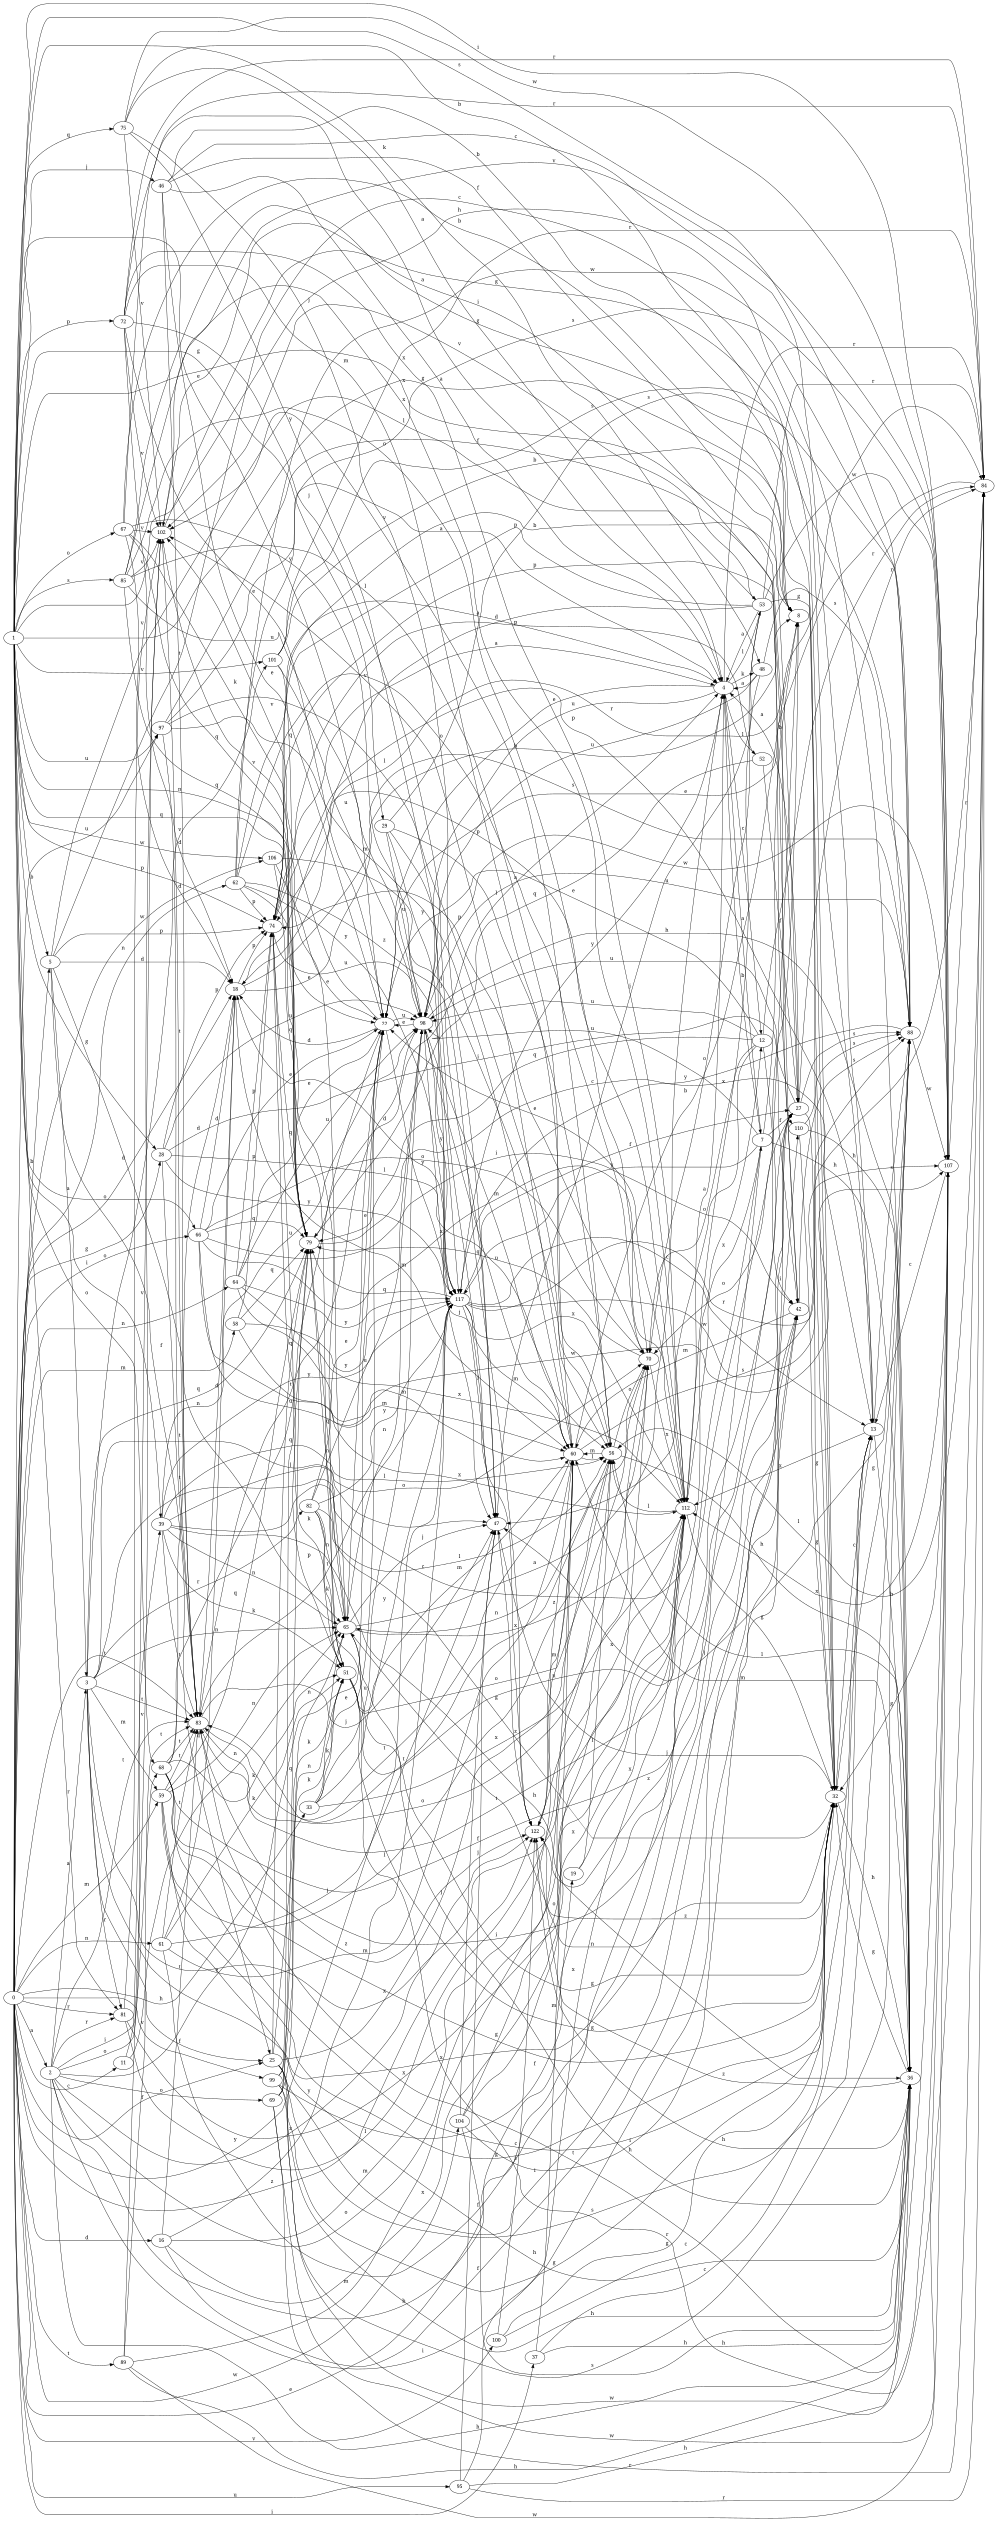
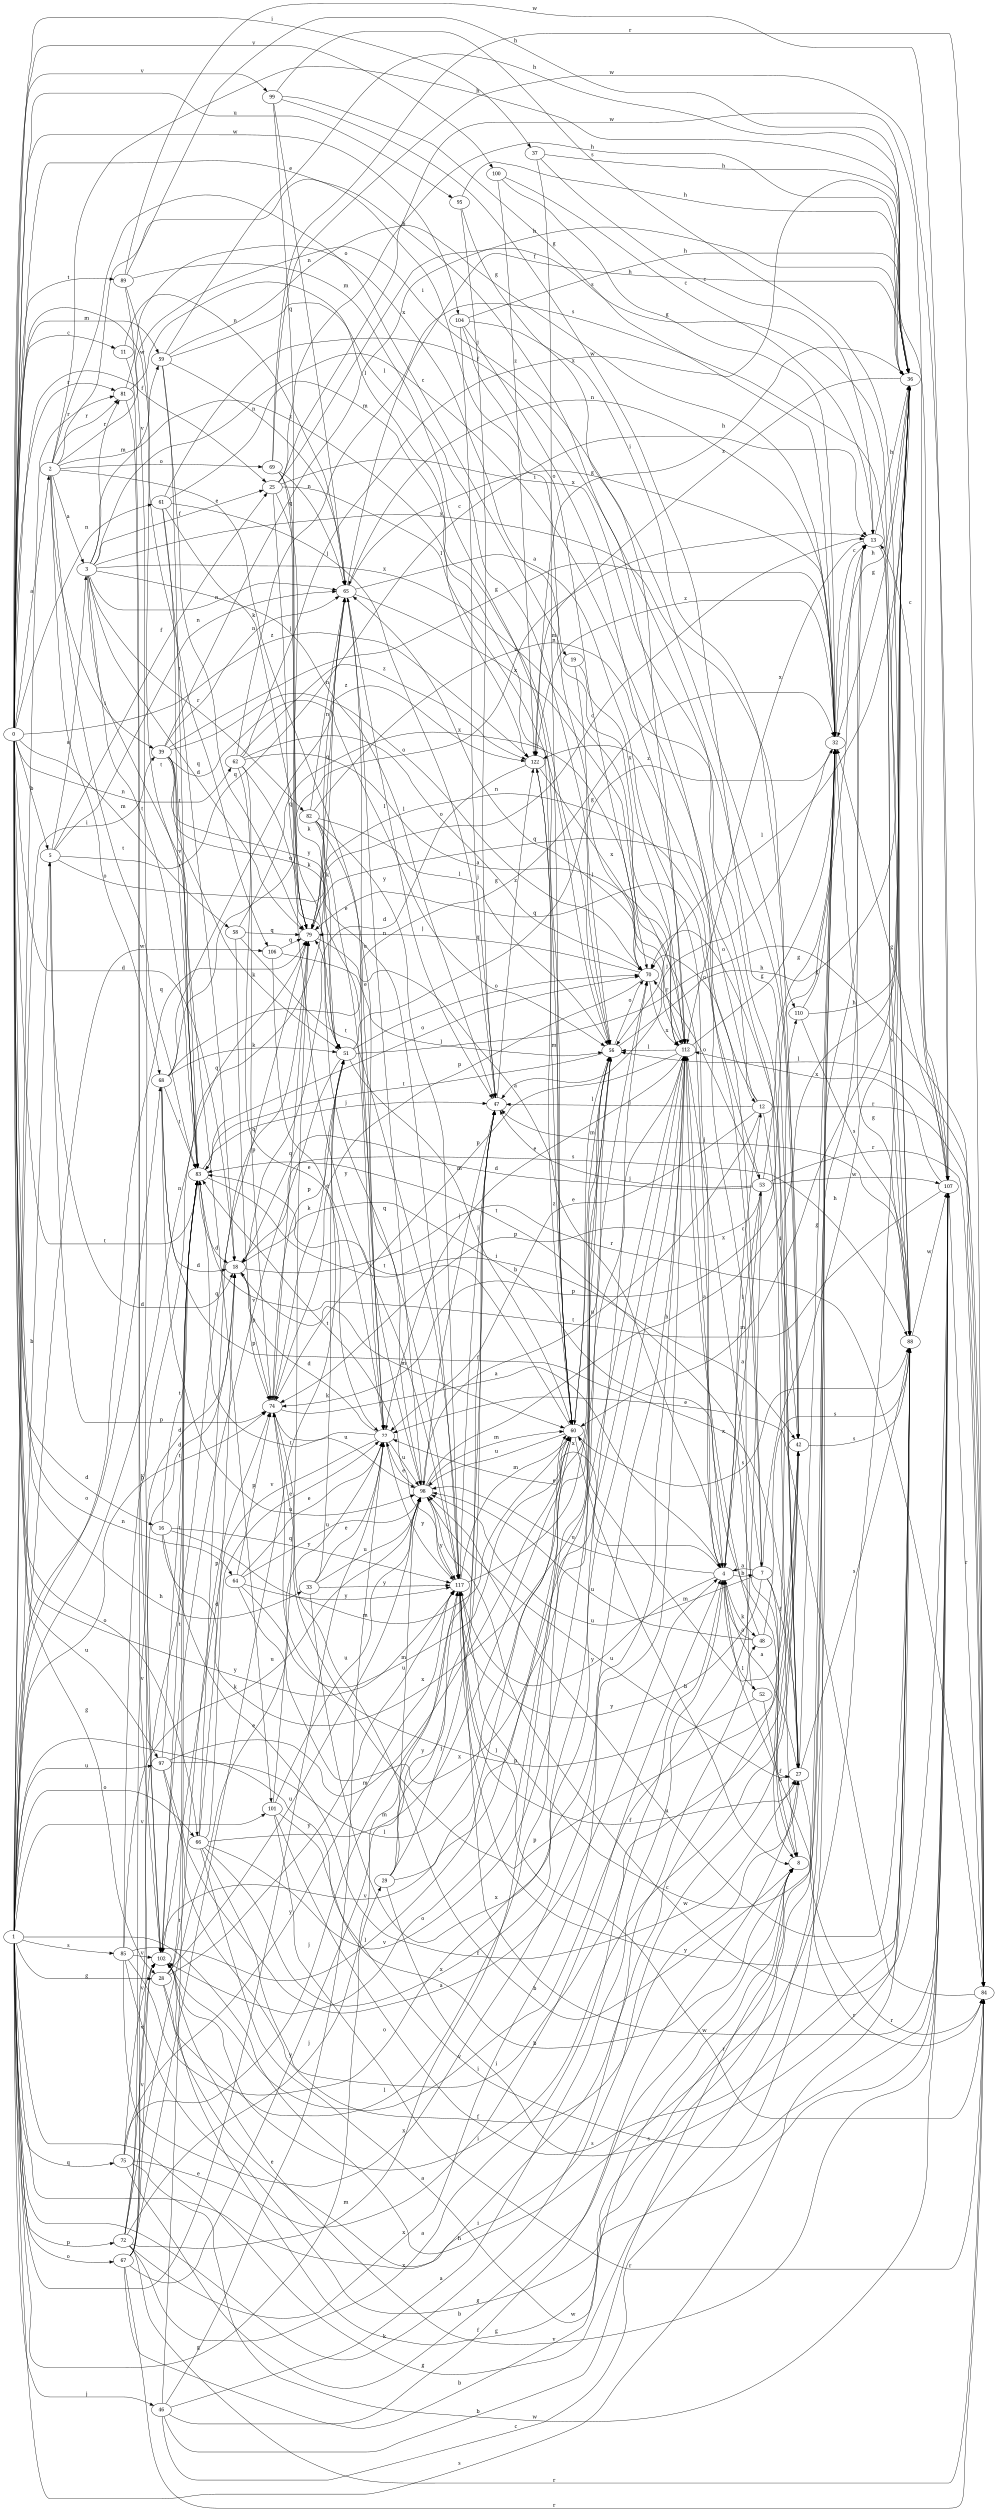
edge "58" -> "117": label "y" -> "t"
edge "95" -> "84": removed, label "r"
